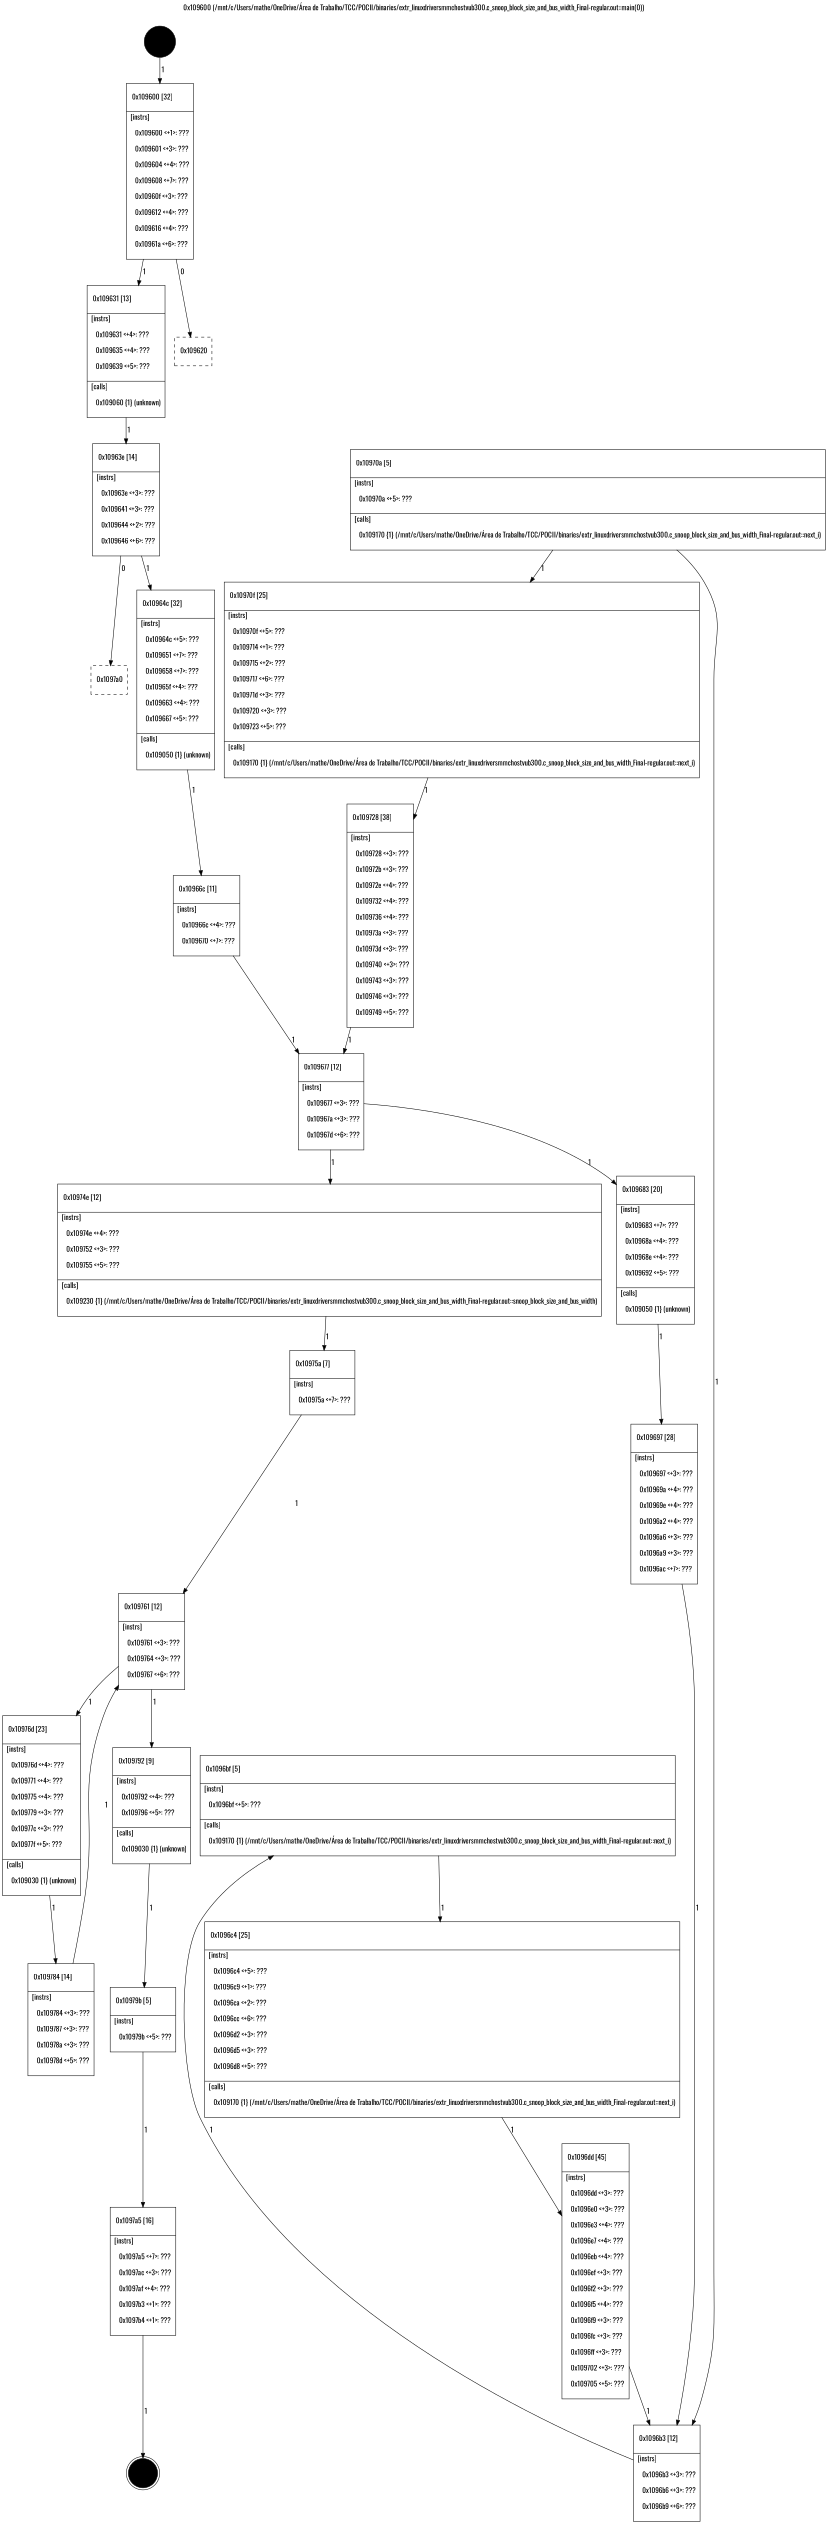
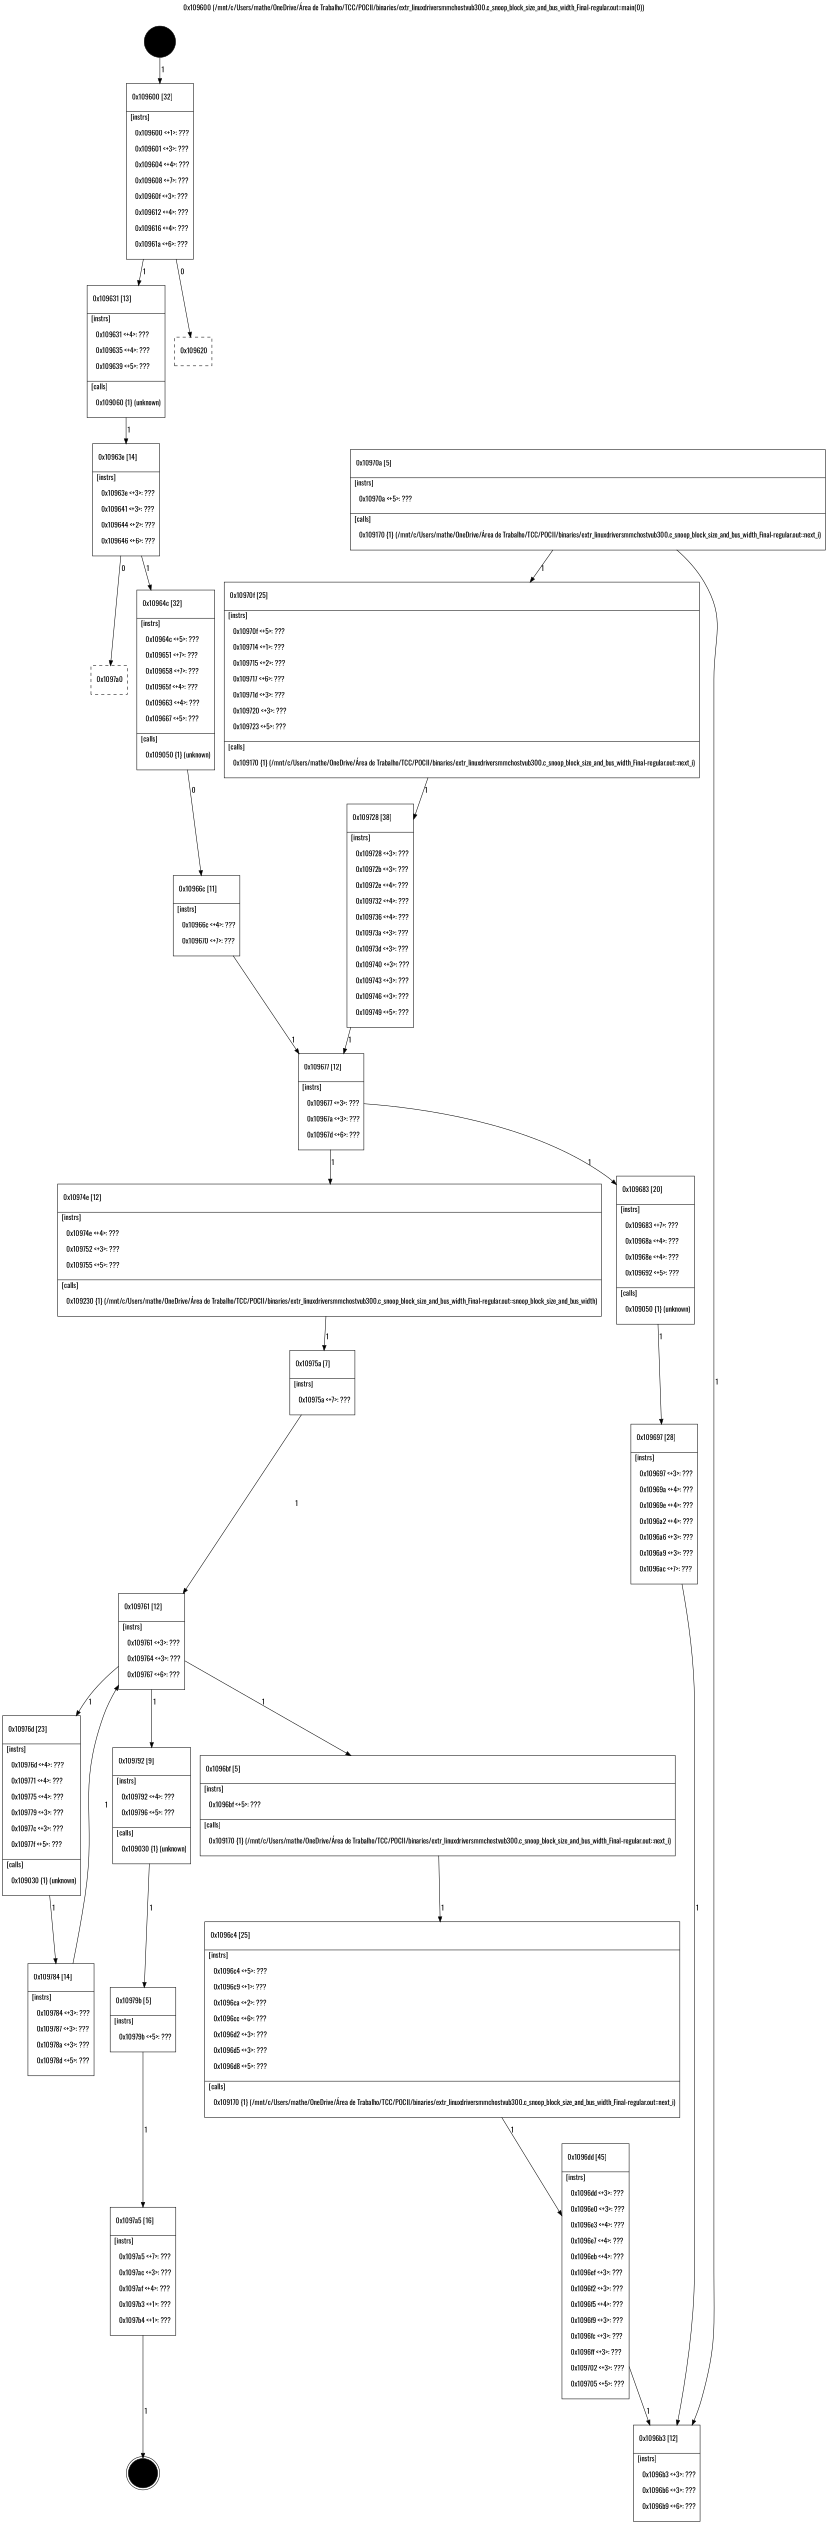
edge "0x10964c [32]" -> "0x10966c [11]": label " 1" -> " 0"
edge "0x1096b3 [12]" -> "0x1096bf [5]": now "0x109761 [12]" -> "0x1096bf [5]"
